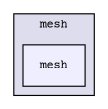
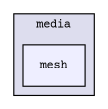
cluster "mesh": label "mesh" -> "media"
